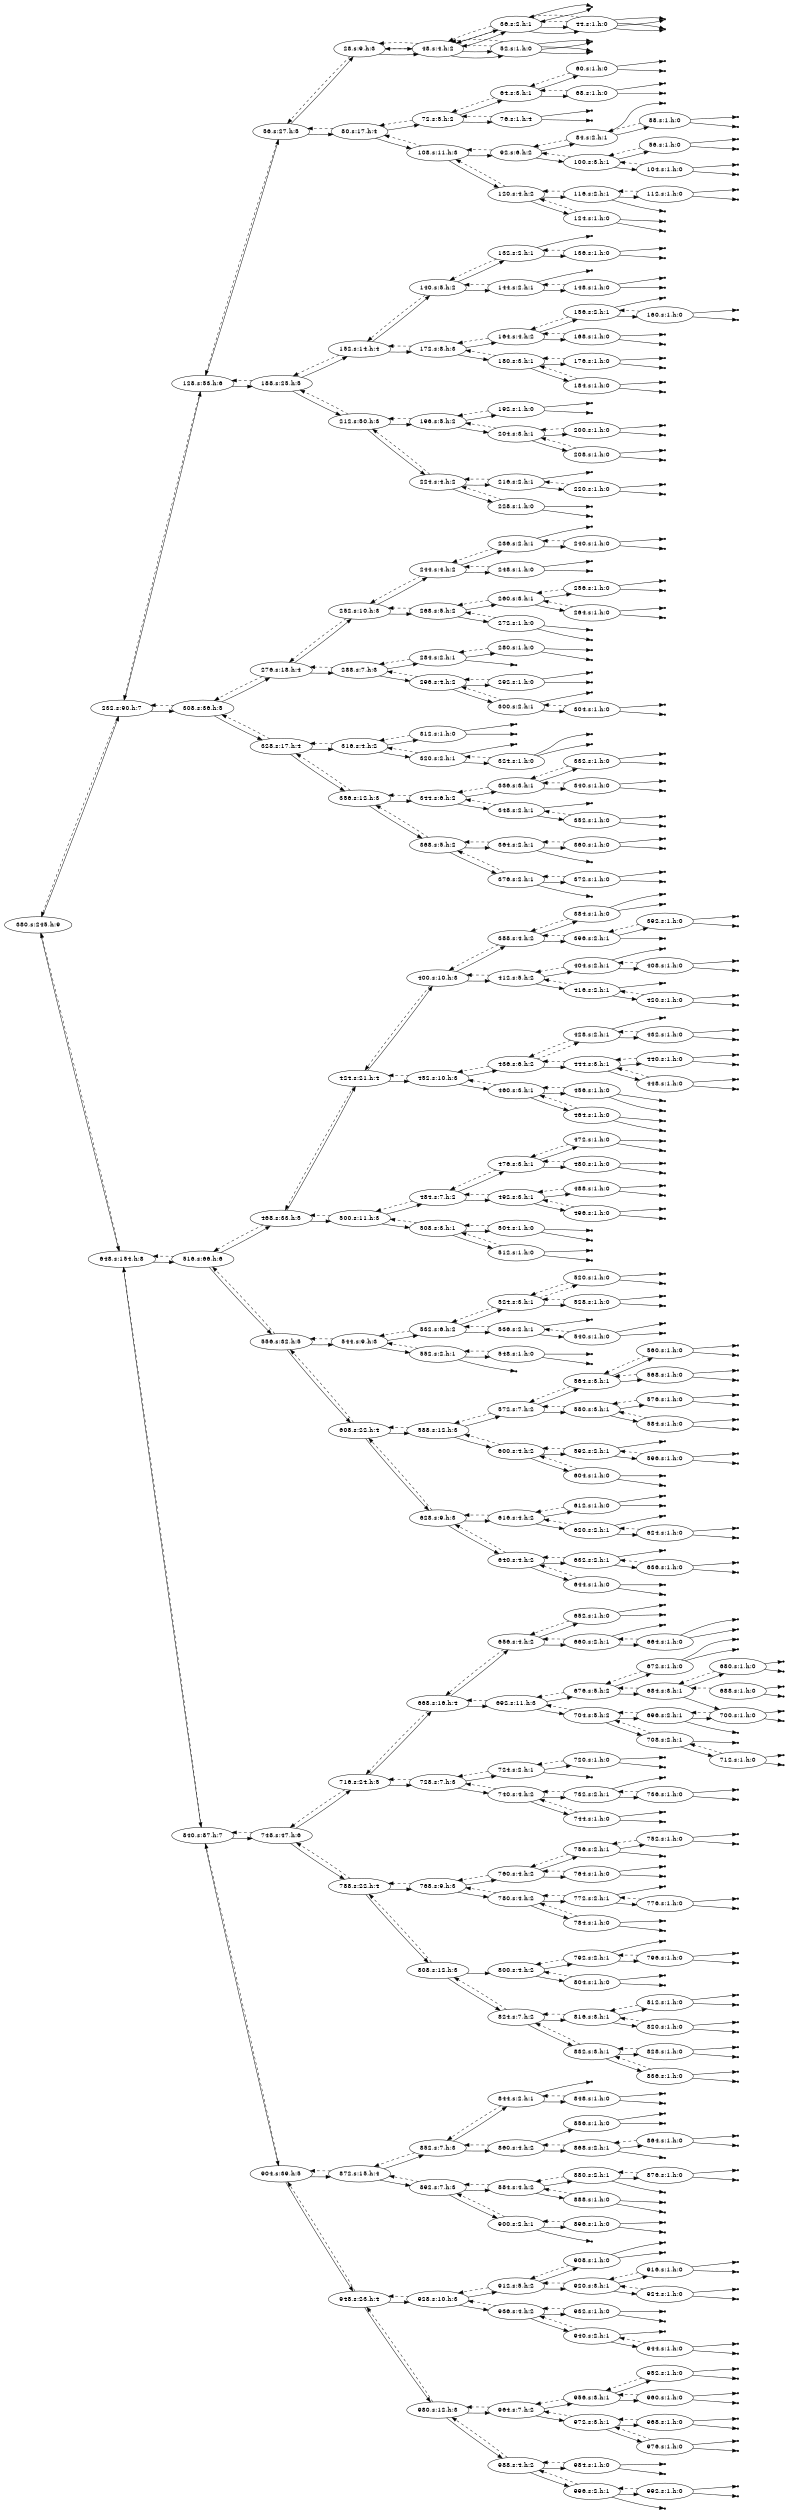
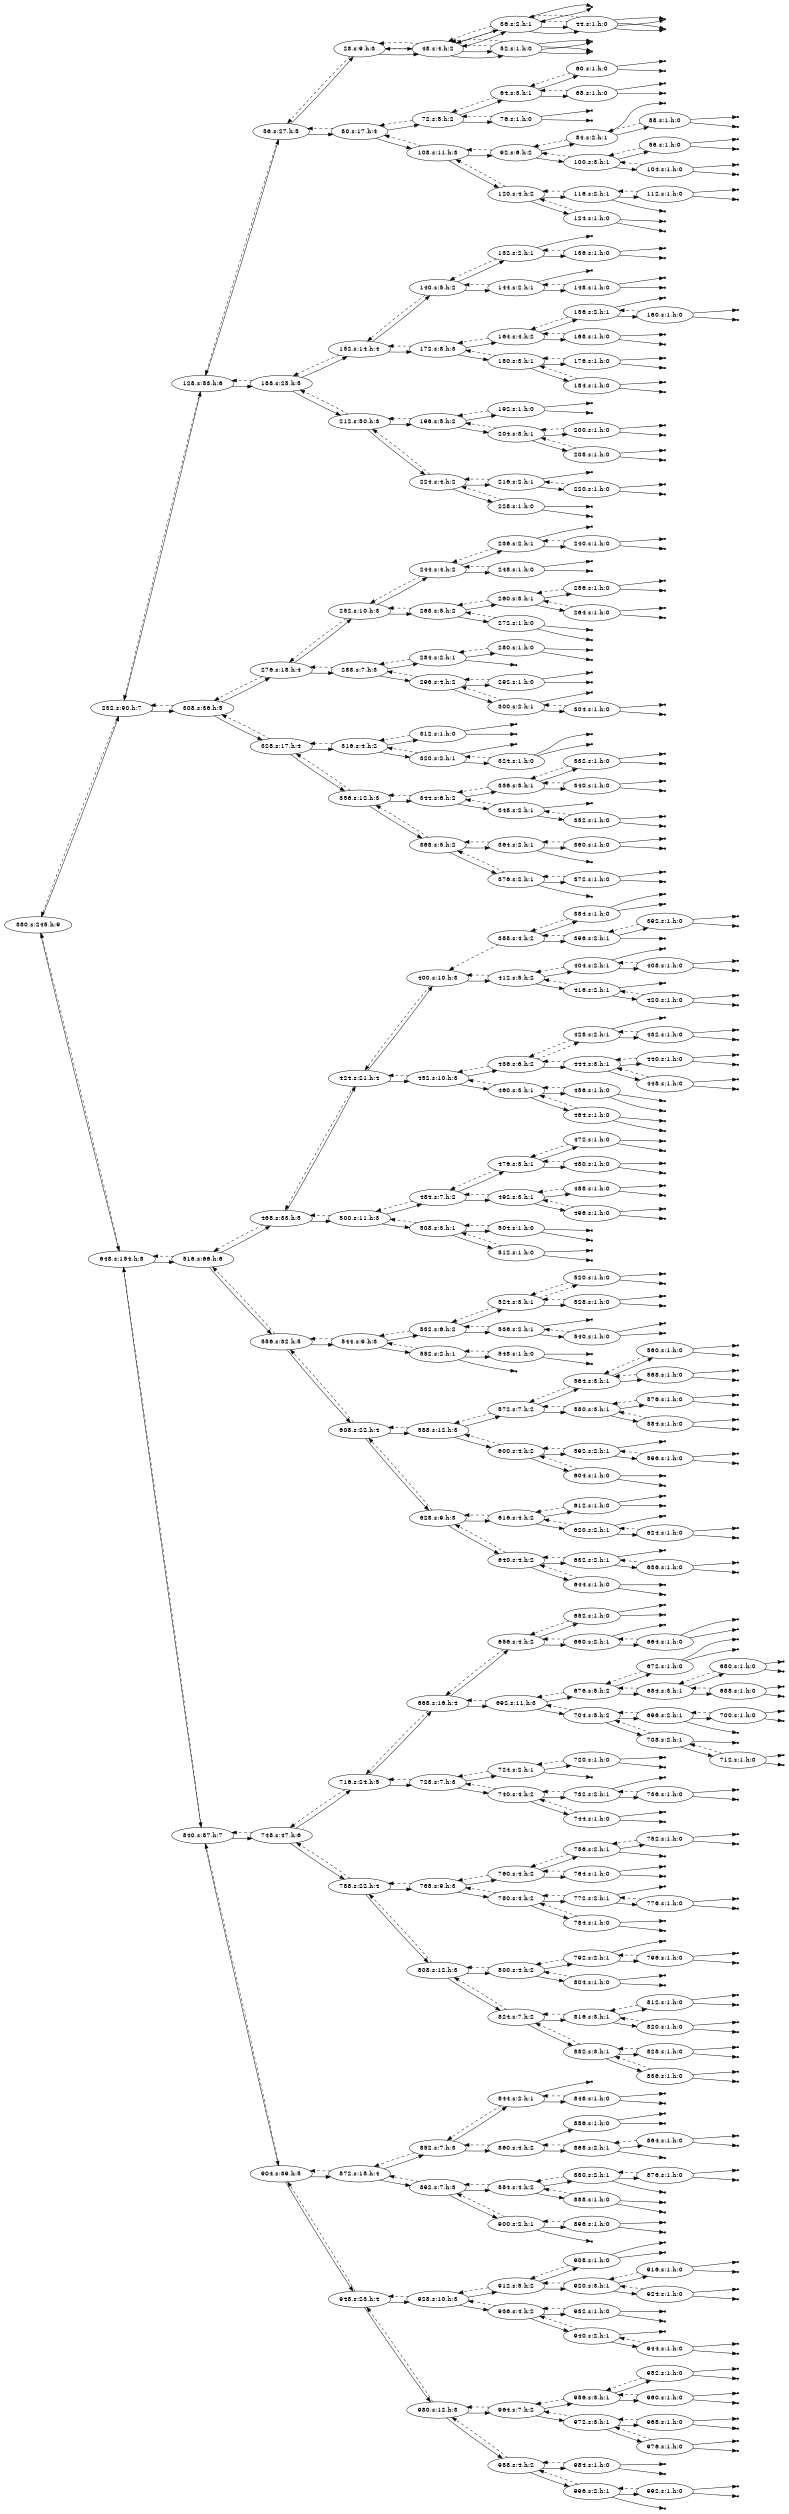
node "76,s:1,h:4": label "76,s:1,h:4" -> "76,s:1,h:0"
edge "400,s:10,h:3" -> "388,s:4,h:2": removed
edge "684,s:3,h:1" -> "700,s:1,h:0": now "684,s:3,h:1" -> "688,s:1,h:0"
edge "800,s:4,h:2" -> "808,s:12,h:3": added
